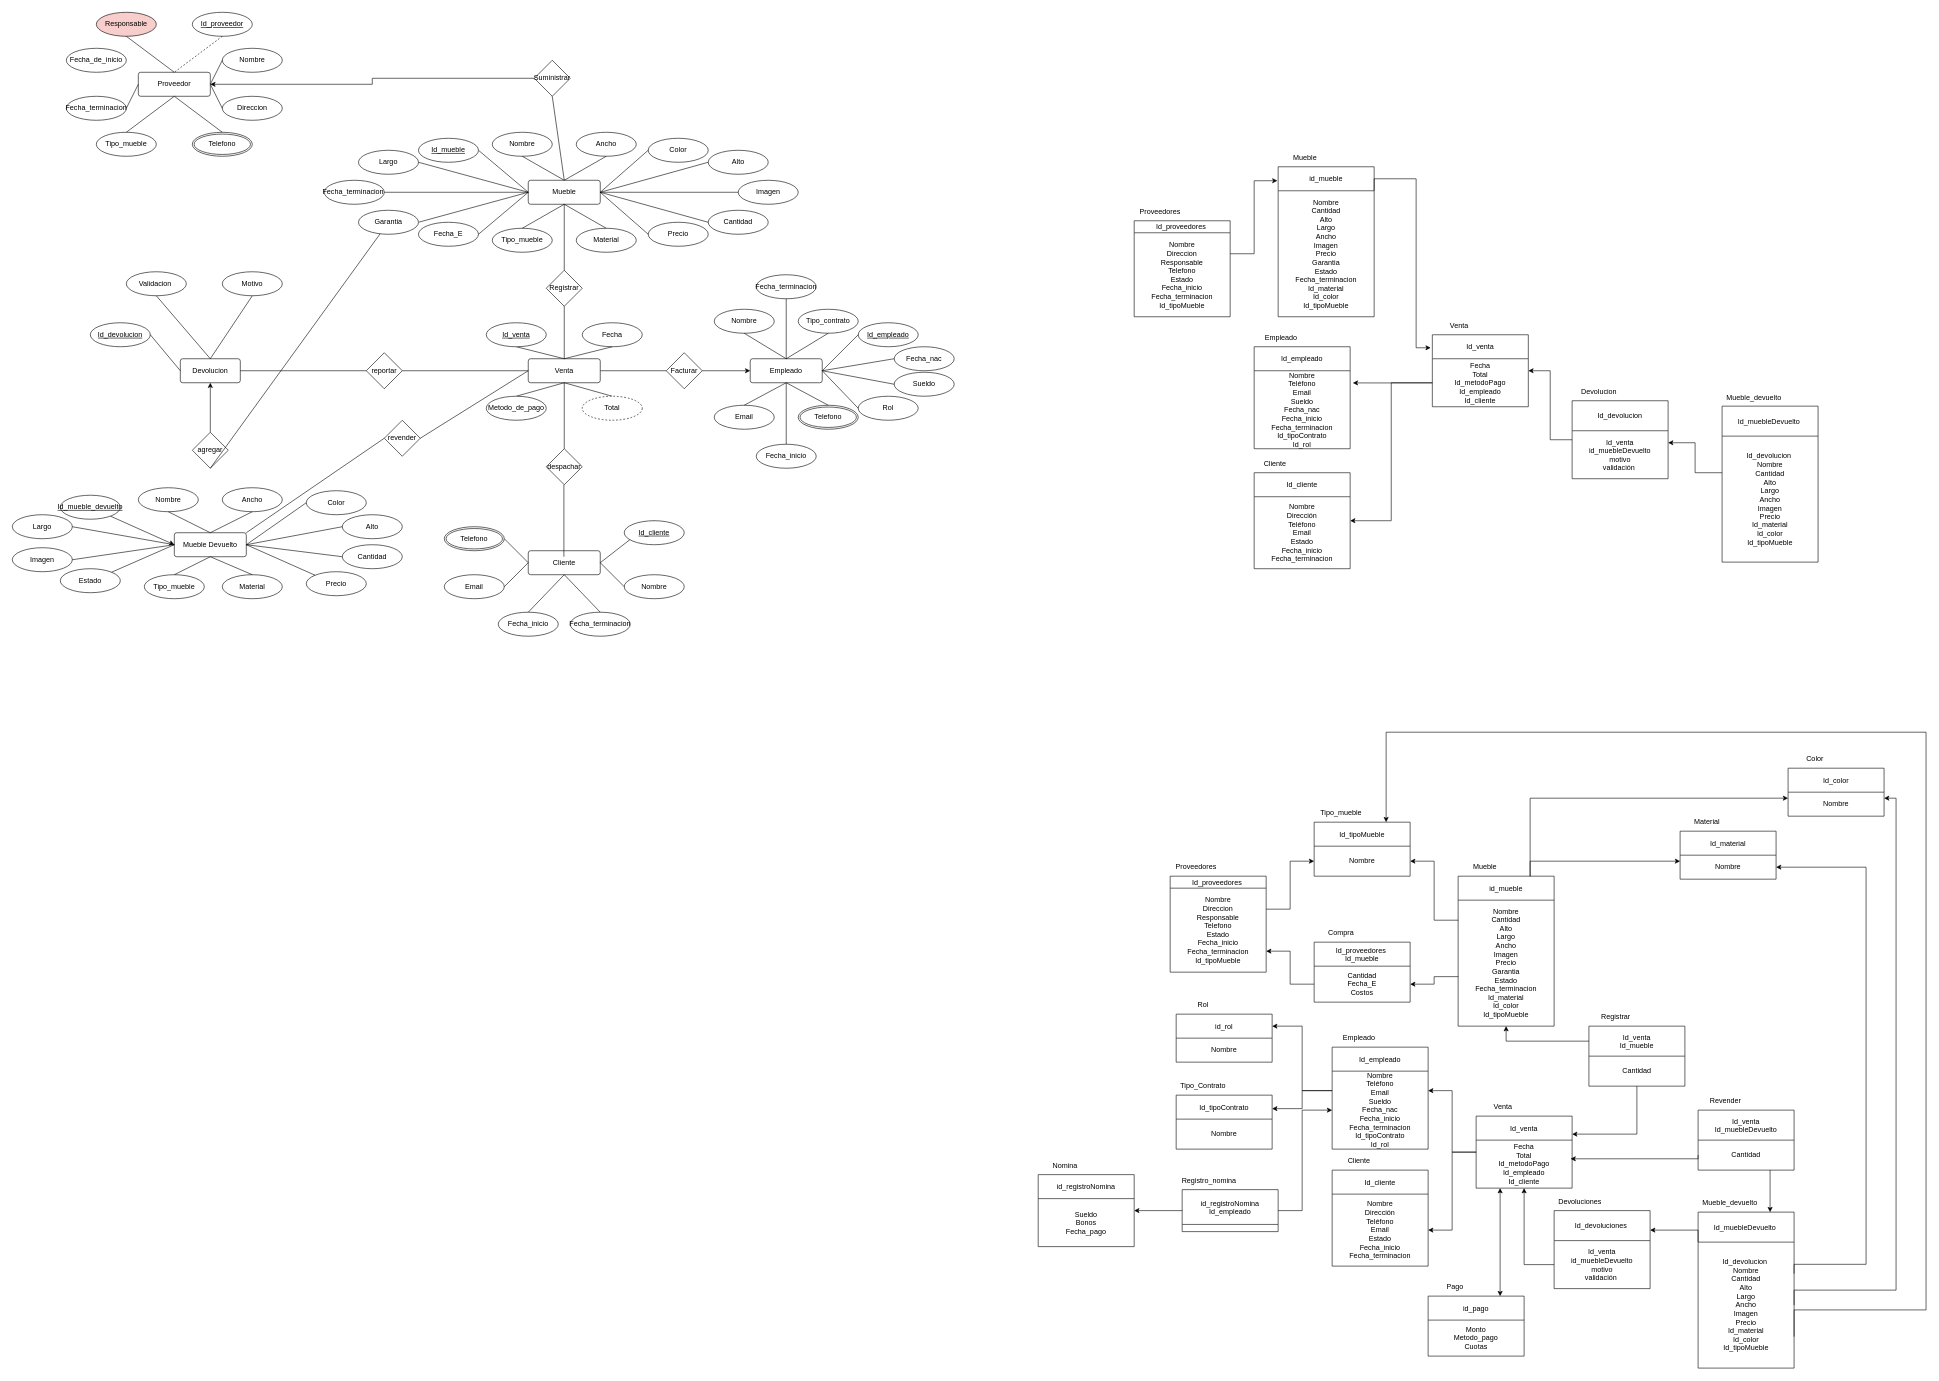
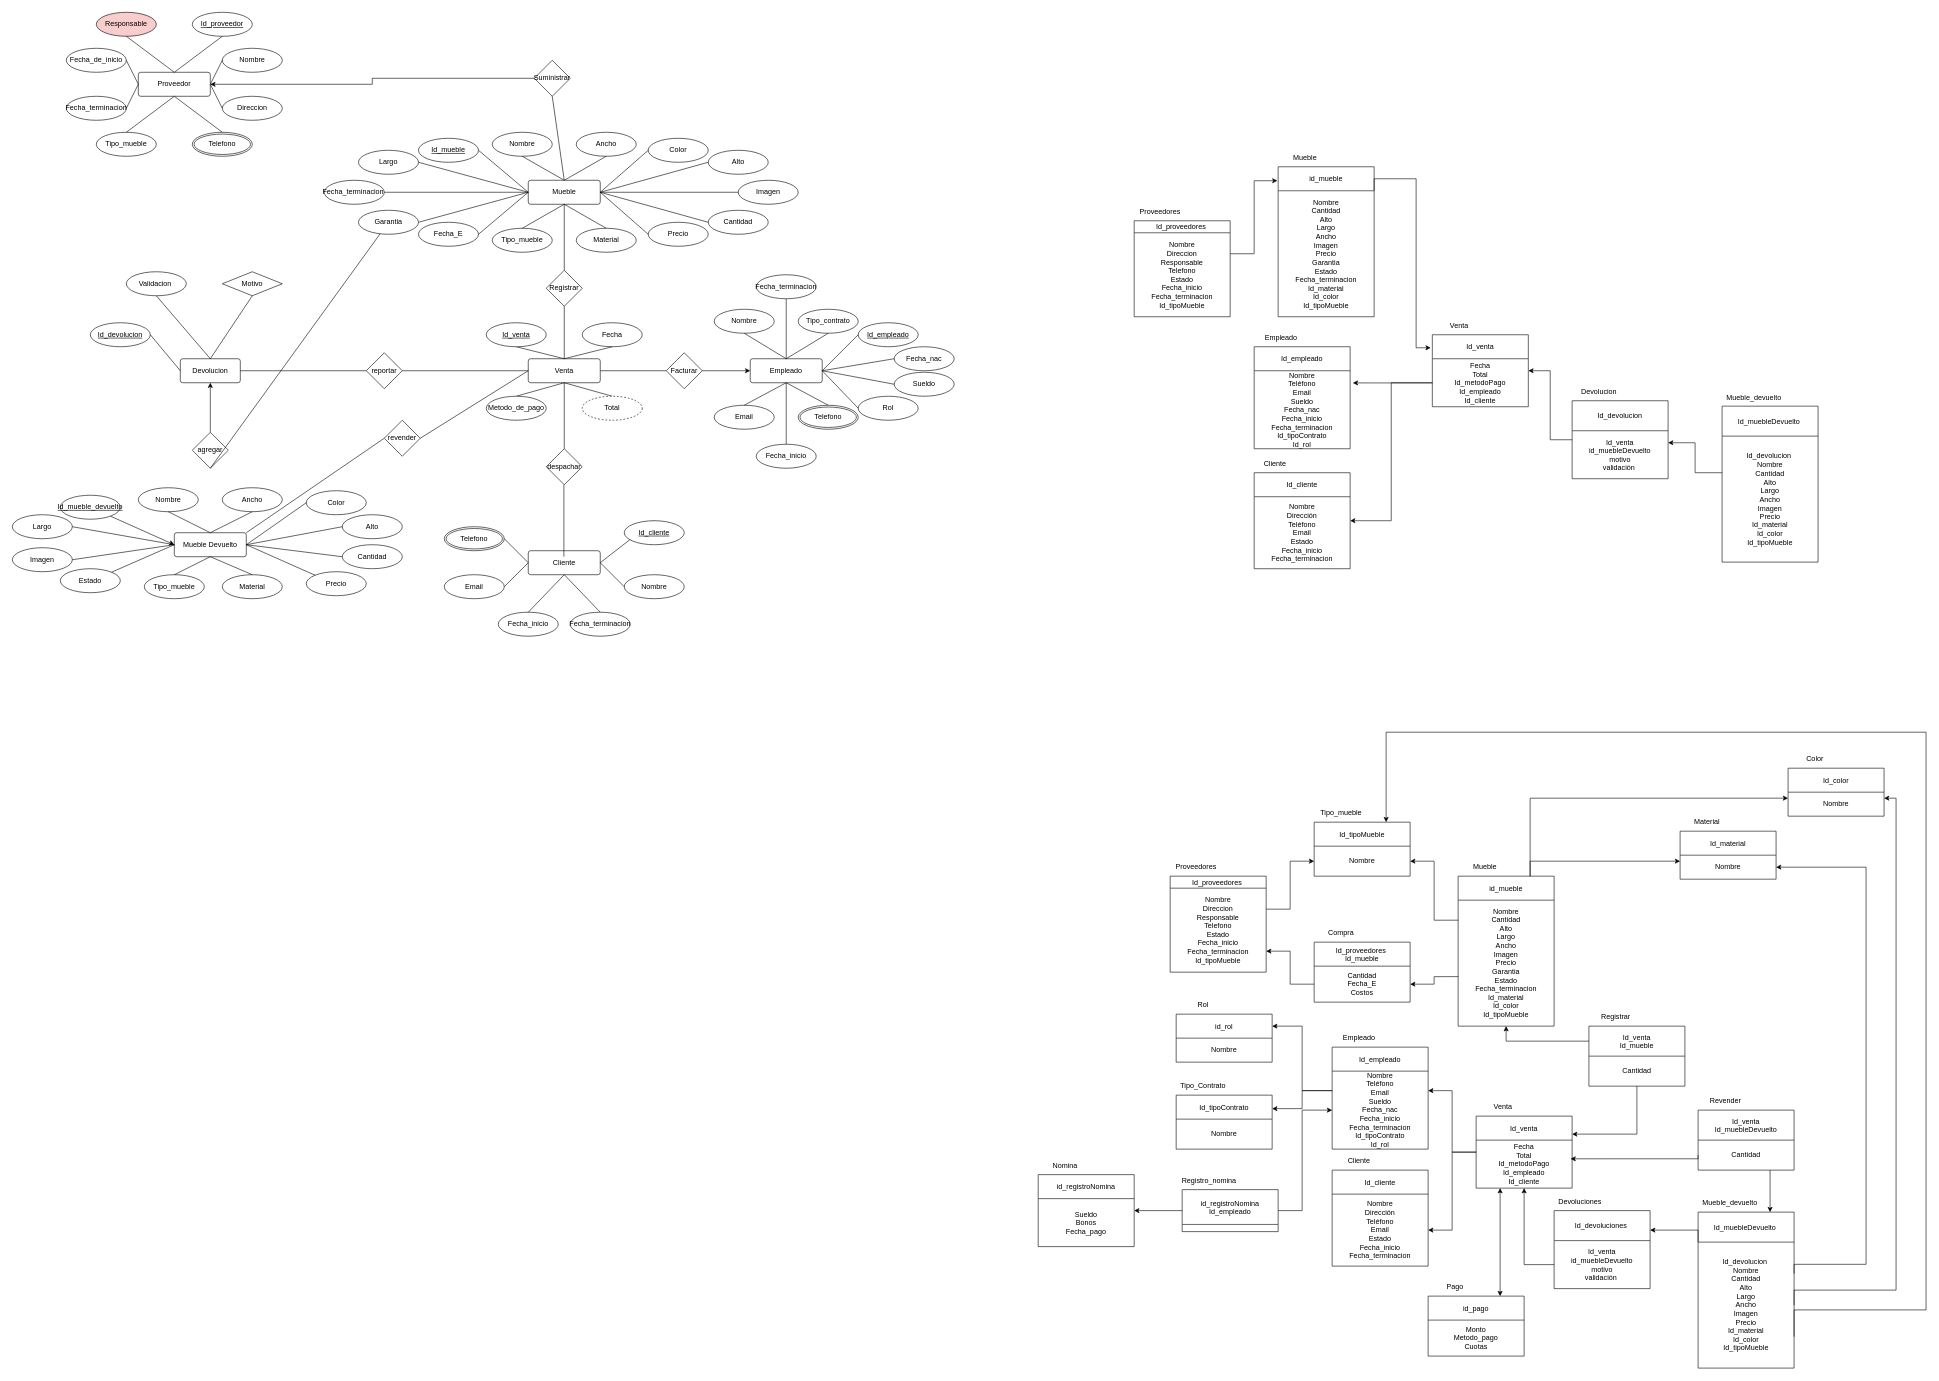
edge "Id_proveedor" -- "Proveedor": style dashed -> solid
edge "Fecha_de_inicio" -- "Proveedor": added
node "Motivo": shape ellipse -> diamond
